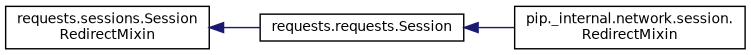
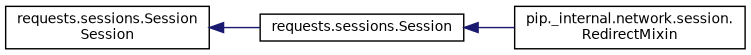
node "requests.sessions.Session RedirectMixin": label "requests.sessions.Session RedirectMixin" -> "requests.sessions.Session Session"
node "requests.requests.Session": label "requests.requests.Session" -> "requests.sessions.Session"
